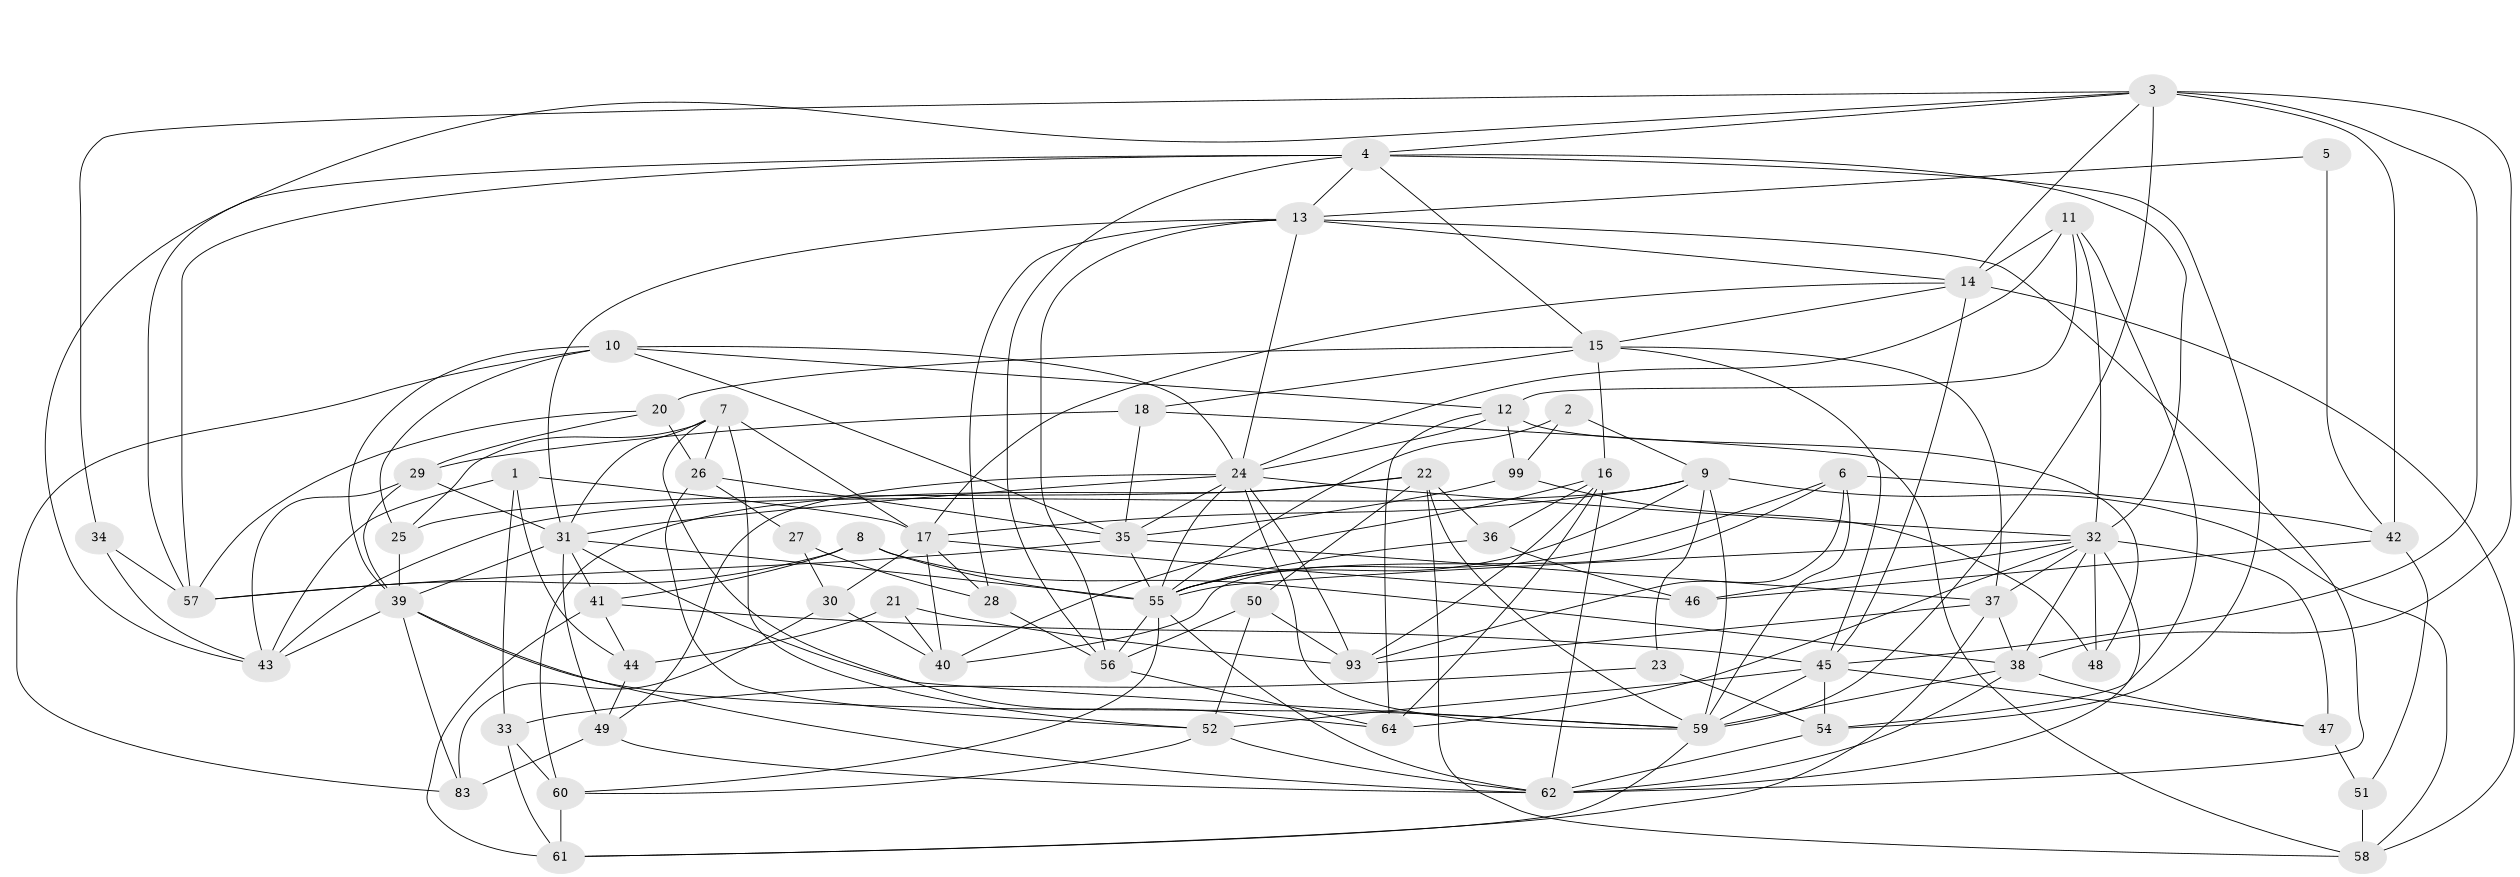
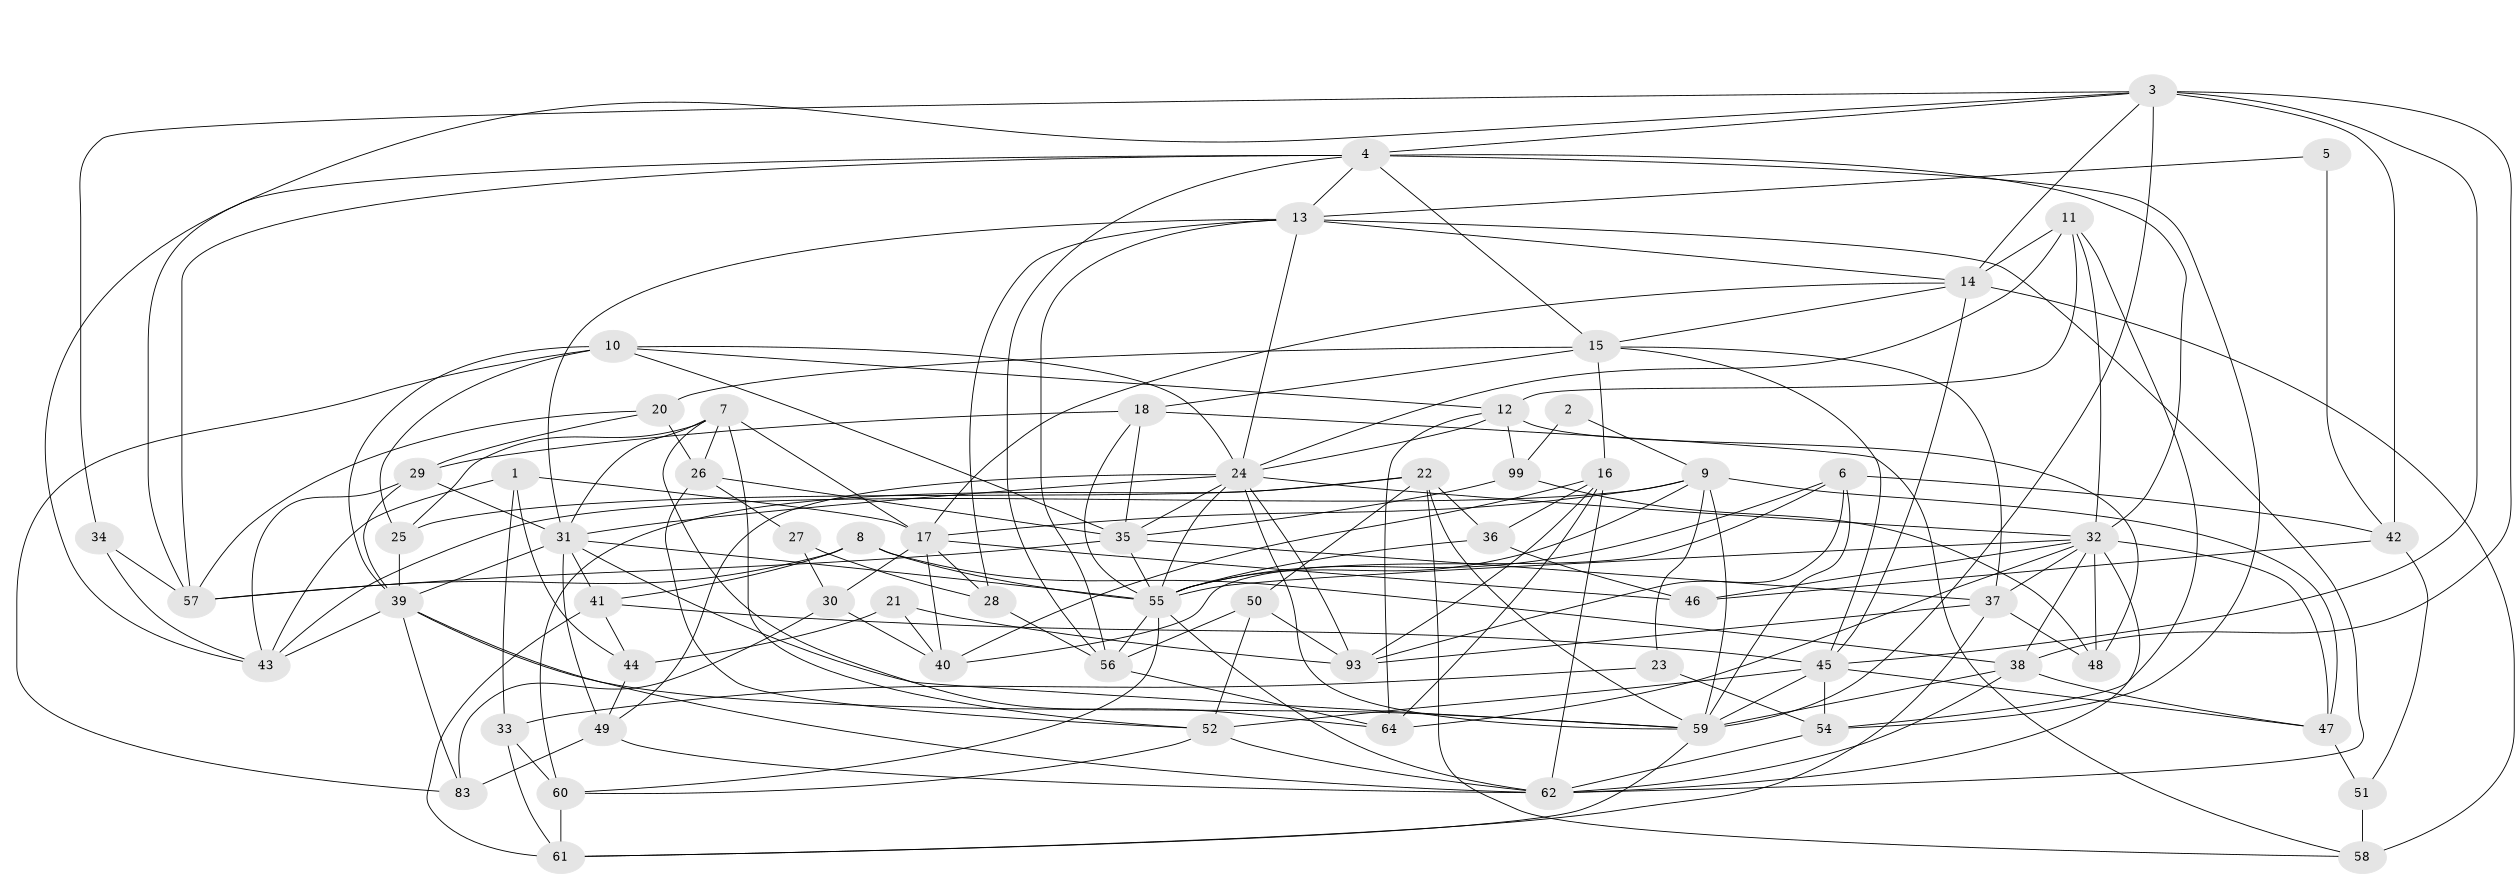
edge "2" -- "55": now "18" -- "55"
edge "9" -- "58": now "9" -- "47"
edge "37" -- "38": now "37" -- "48"
